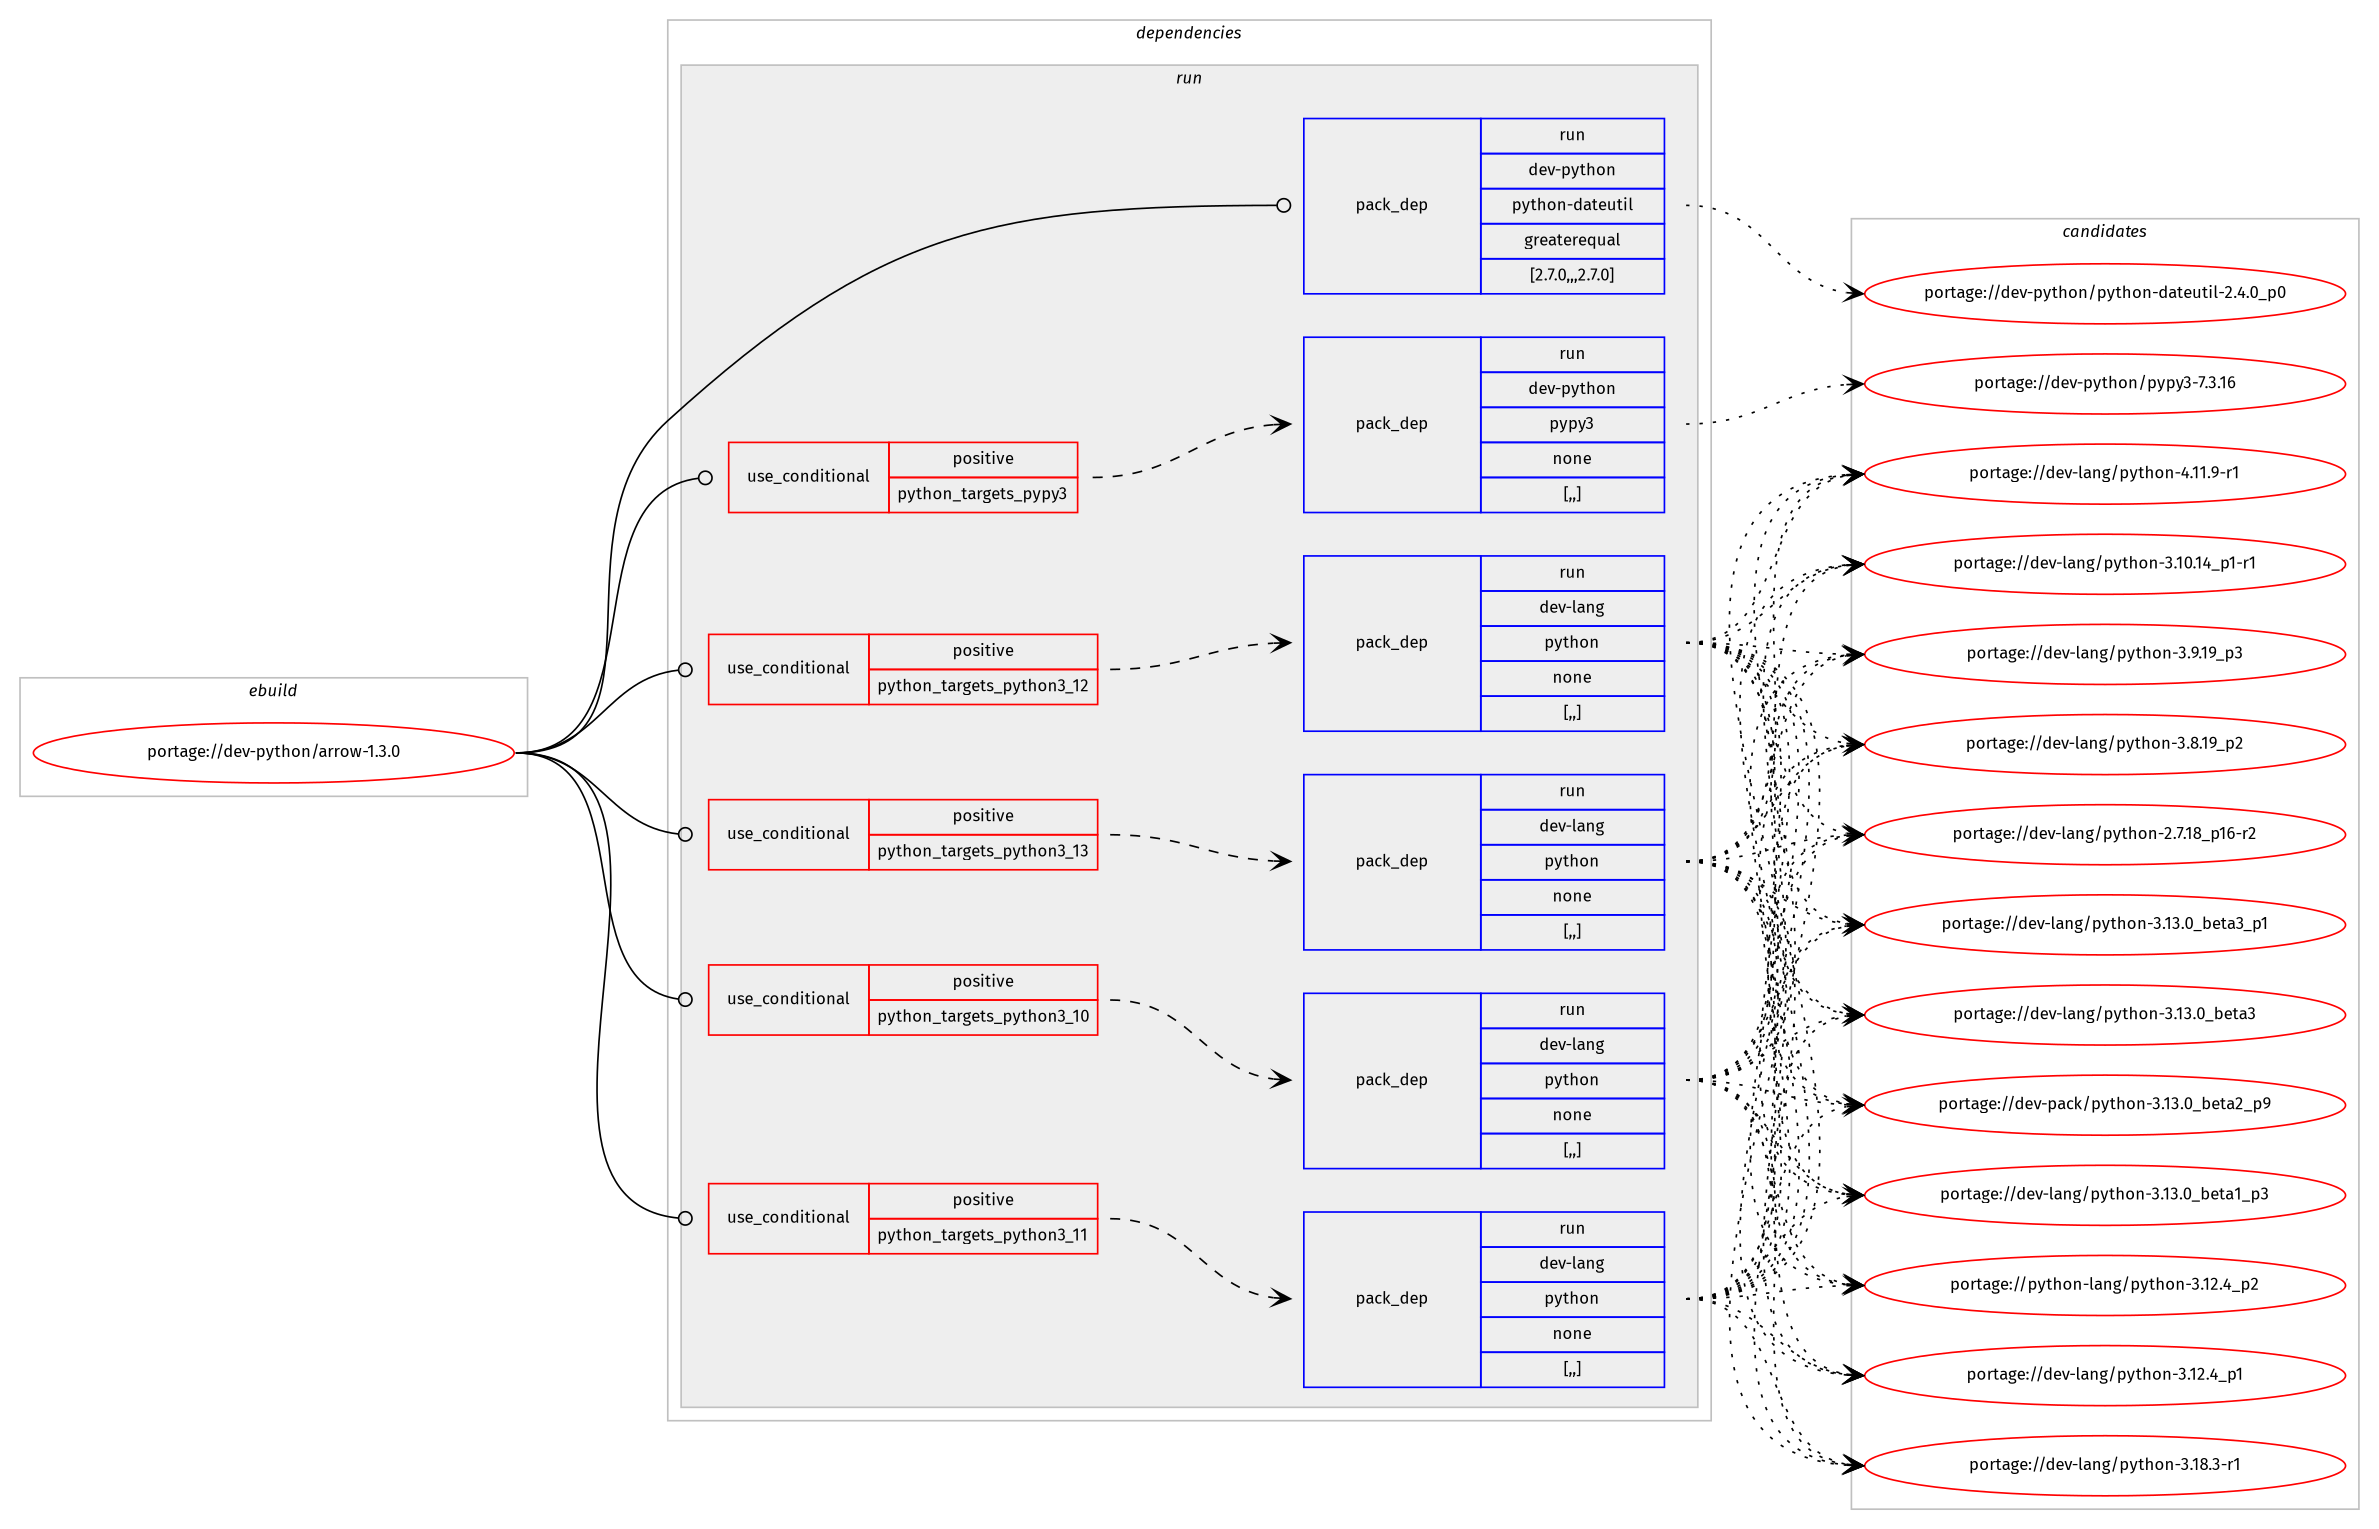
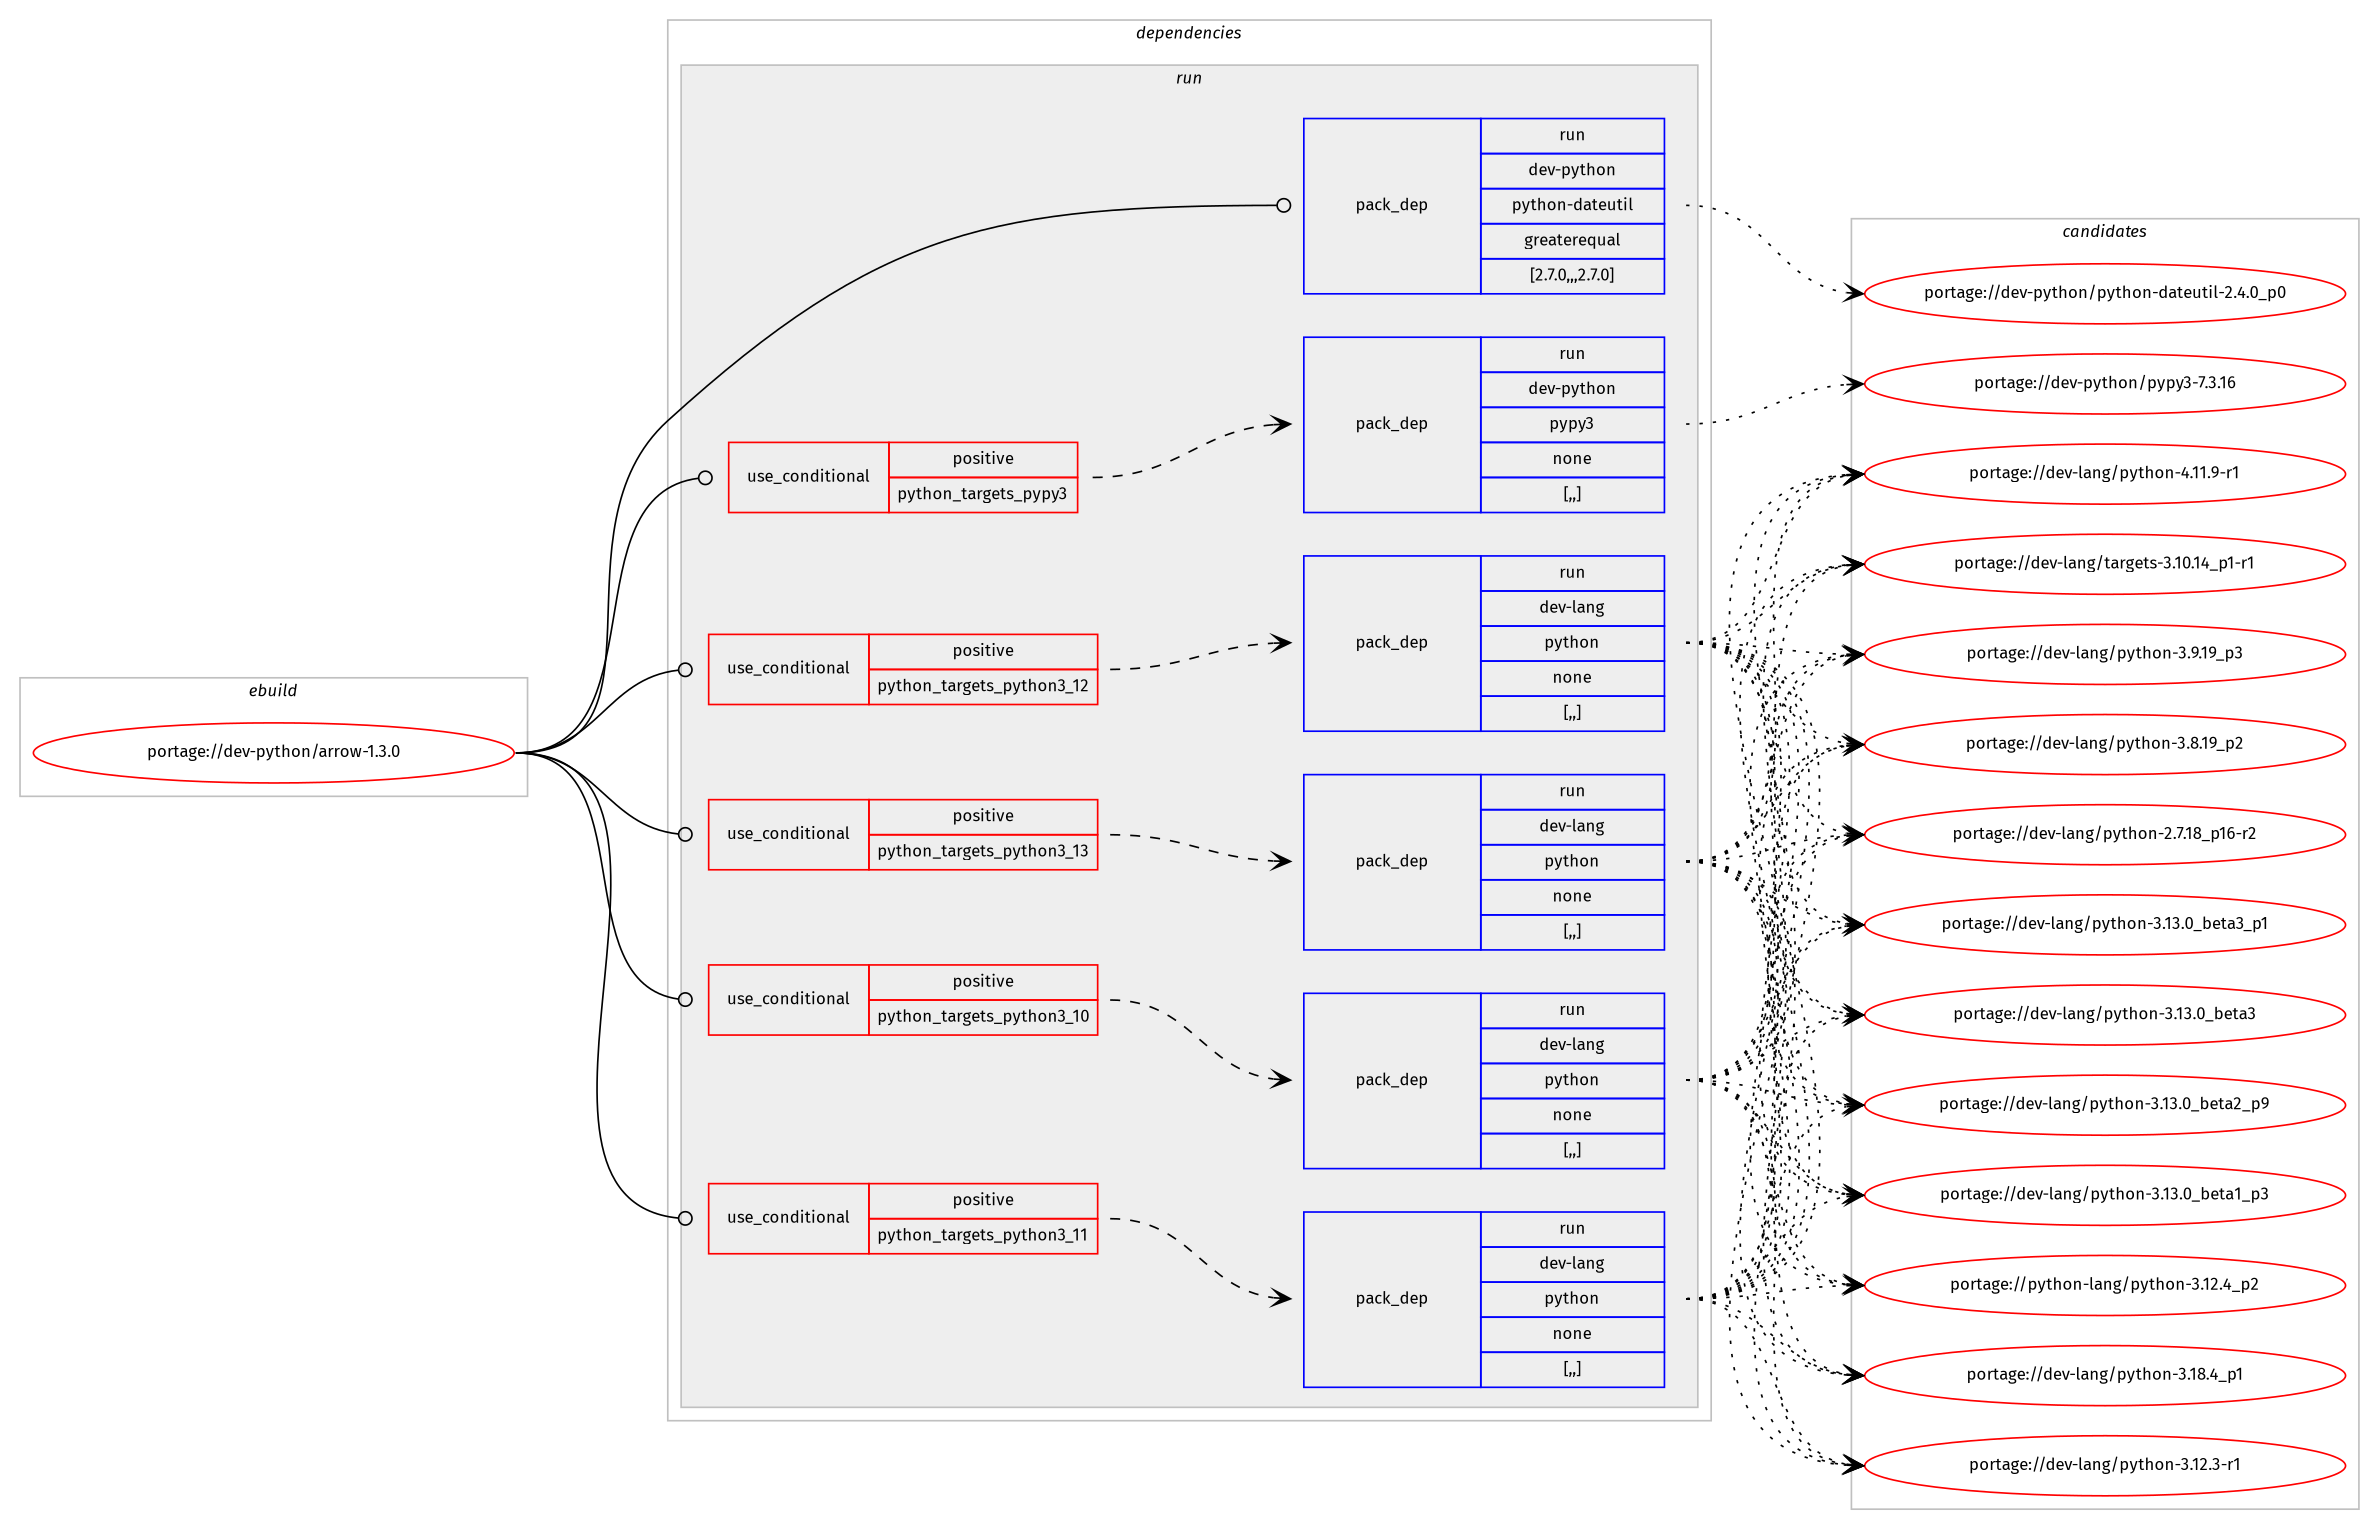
node "portage://dev-lang/python-3.10.14_p1-r1": label "portage://dev-lang/python-3.10.14_p1-r1" -> "portage://dev-lang/targets-3.10.14_p1-r1"
node "portage://dev-pack/python-3.13.0_beta2_p9": label "portage://dev-pack/python-3.13.0_beta2_p9" -> "portage://dev-lang/python-3.13.0_beta2_p9"
node "portage://dev-lang/python-3.12.4_p1": label "portage://dev-lang/python-3.12.4_p1" -> "portage://dev-lang/python-3.18.4_p1"
node "portage://dev-lang/python-3.18.3-r1": label "portage://dev-lang/python-3.18.3-r1" -> "portage://dev-lang/python-3.12.3-r1"
